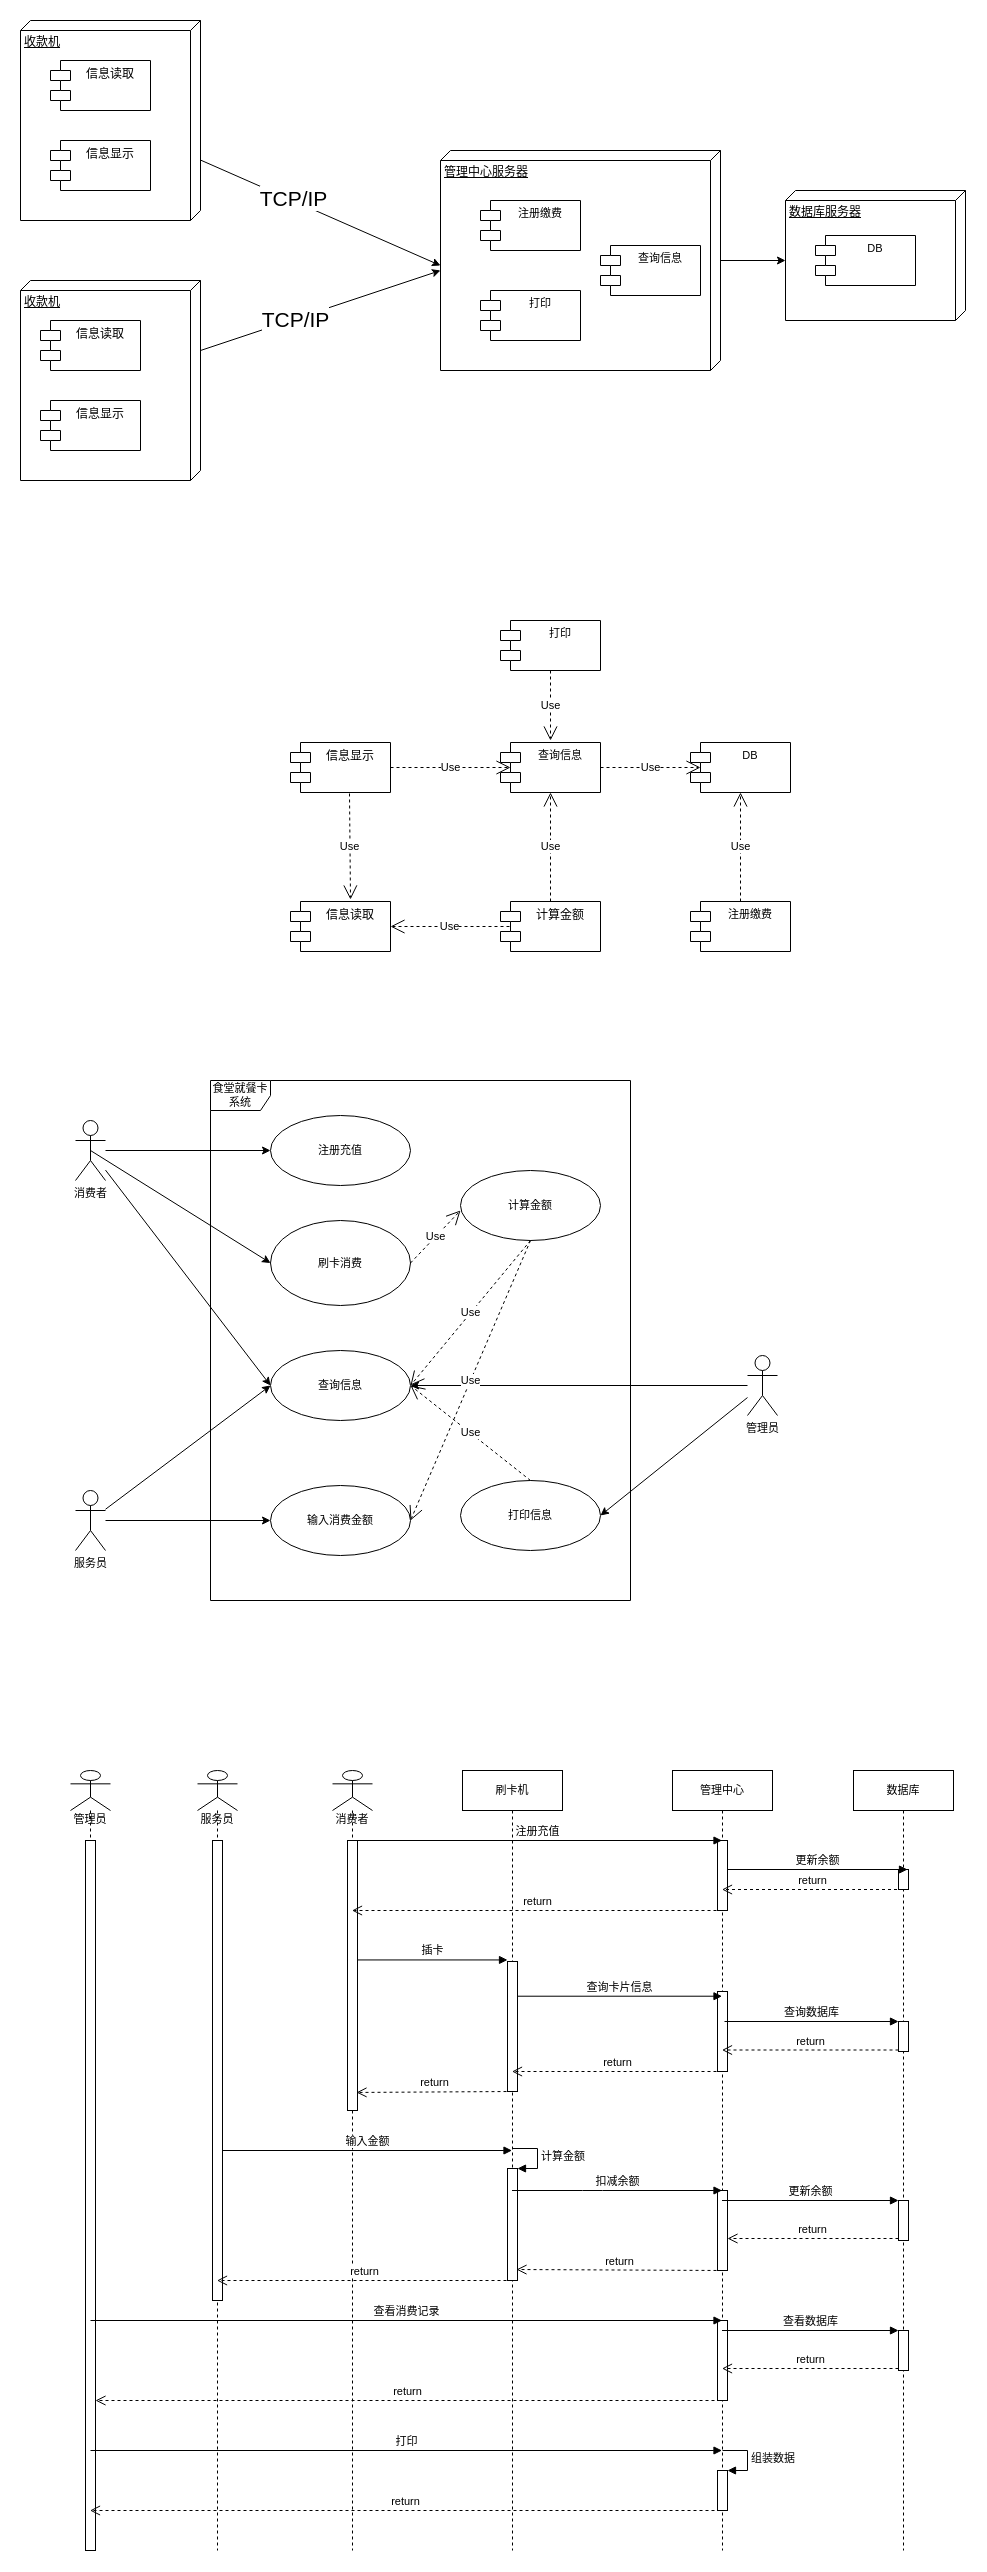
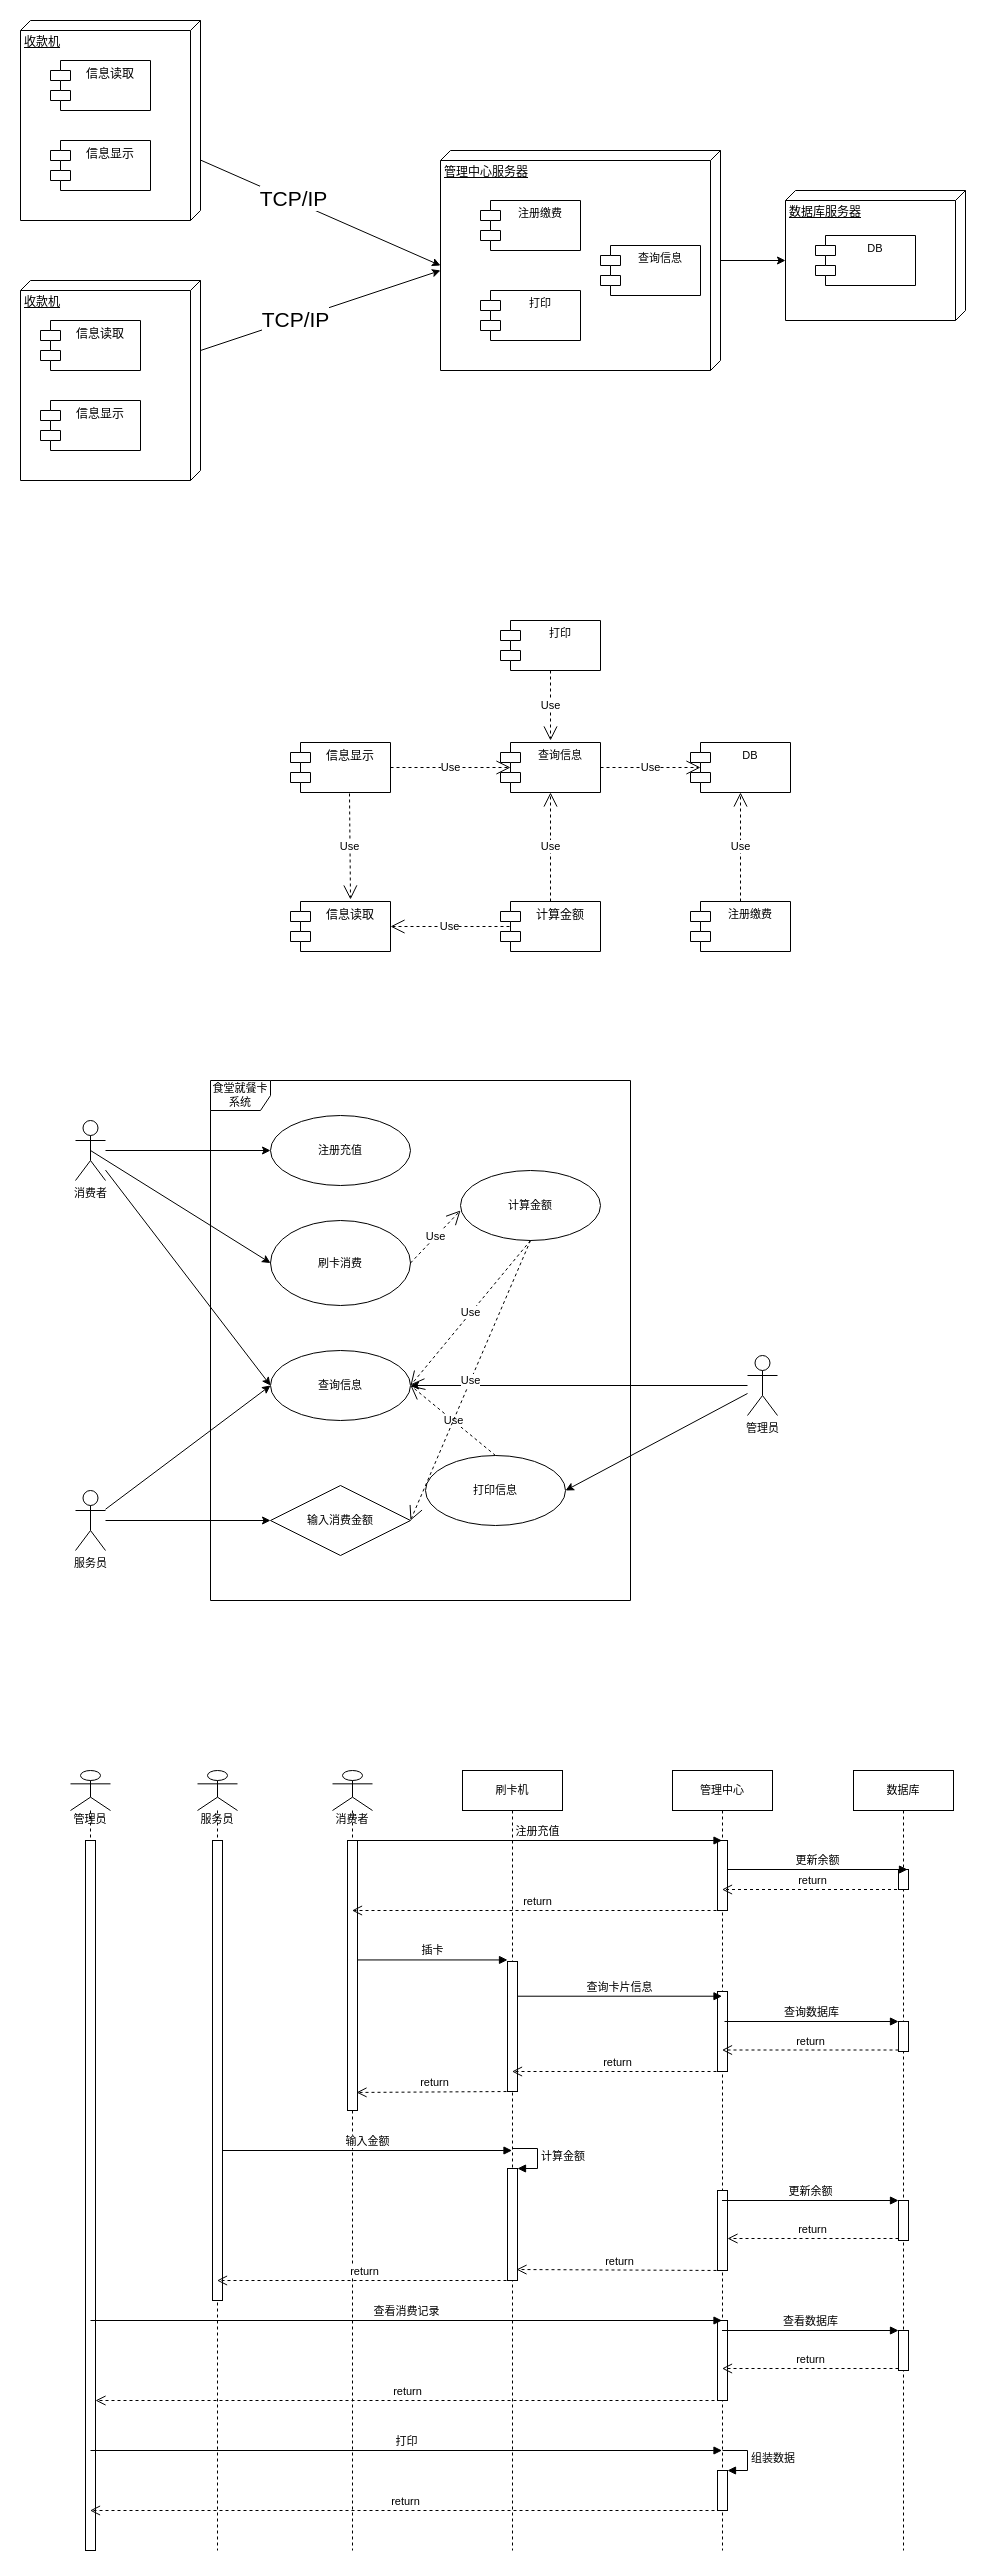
node "打印信息": moved (531, 1516) -> (496, 1491)
node "输入消费金额": shape ellipse -> diamond
edge "刷卡机" -> "管理中心": removed, label "扣减余额"
